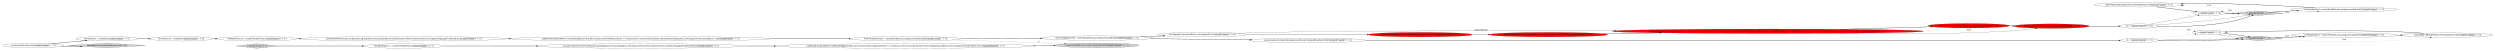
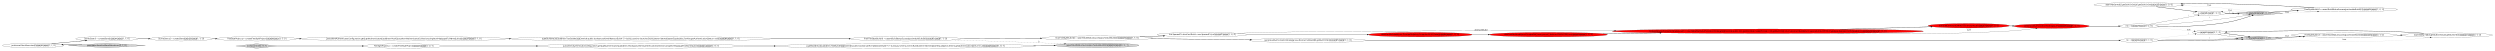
edge "r.jenkins.setNumExecutors(0)@@@3@@@['1', '1', '0']" -> "permissionSensitiveSlaveAllocations['0', '1', '0']": reversed
